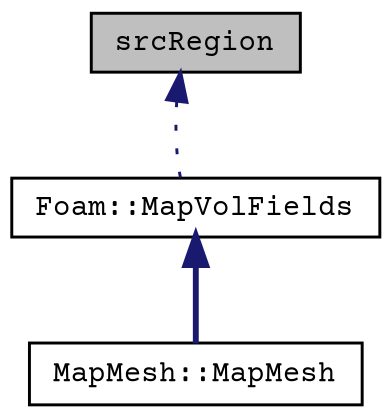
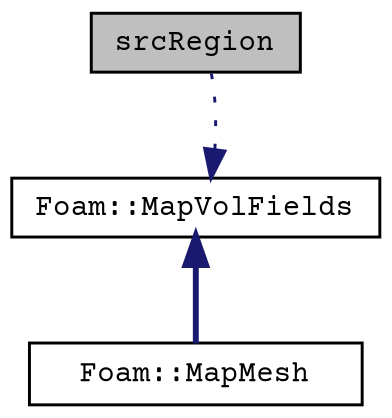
edge "Foam::MapVolFields" -> "srcRegion": reversed
node "MapMesh::MapMesh": label "MapMesh::MapMesh" -> "Foam::MapMesh"
